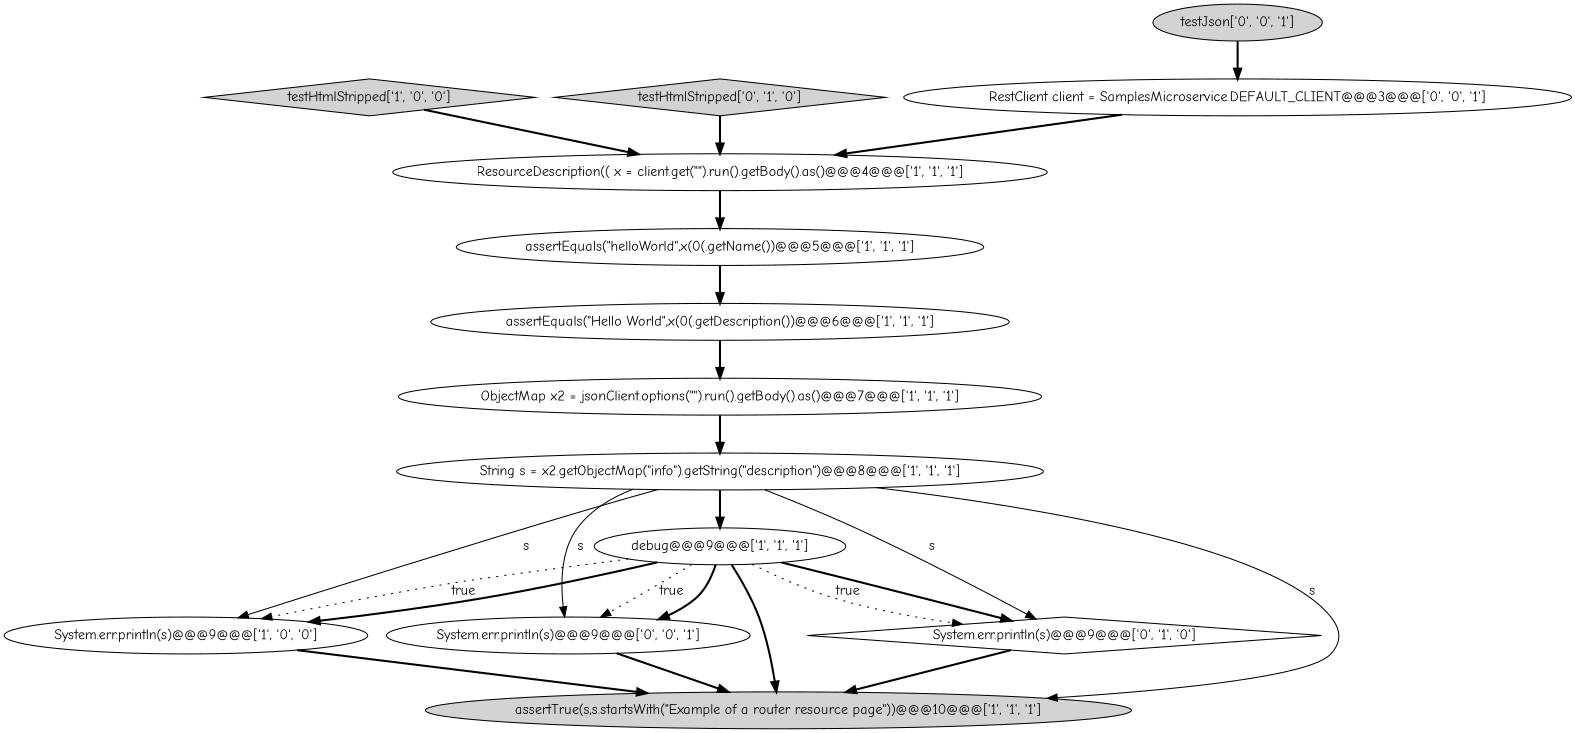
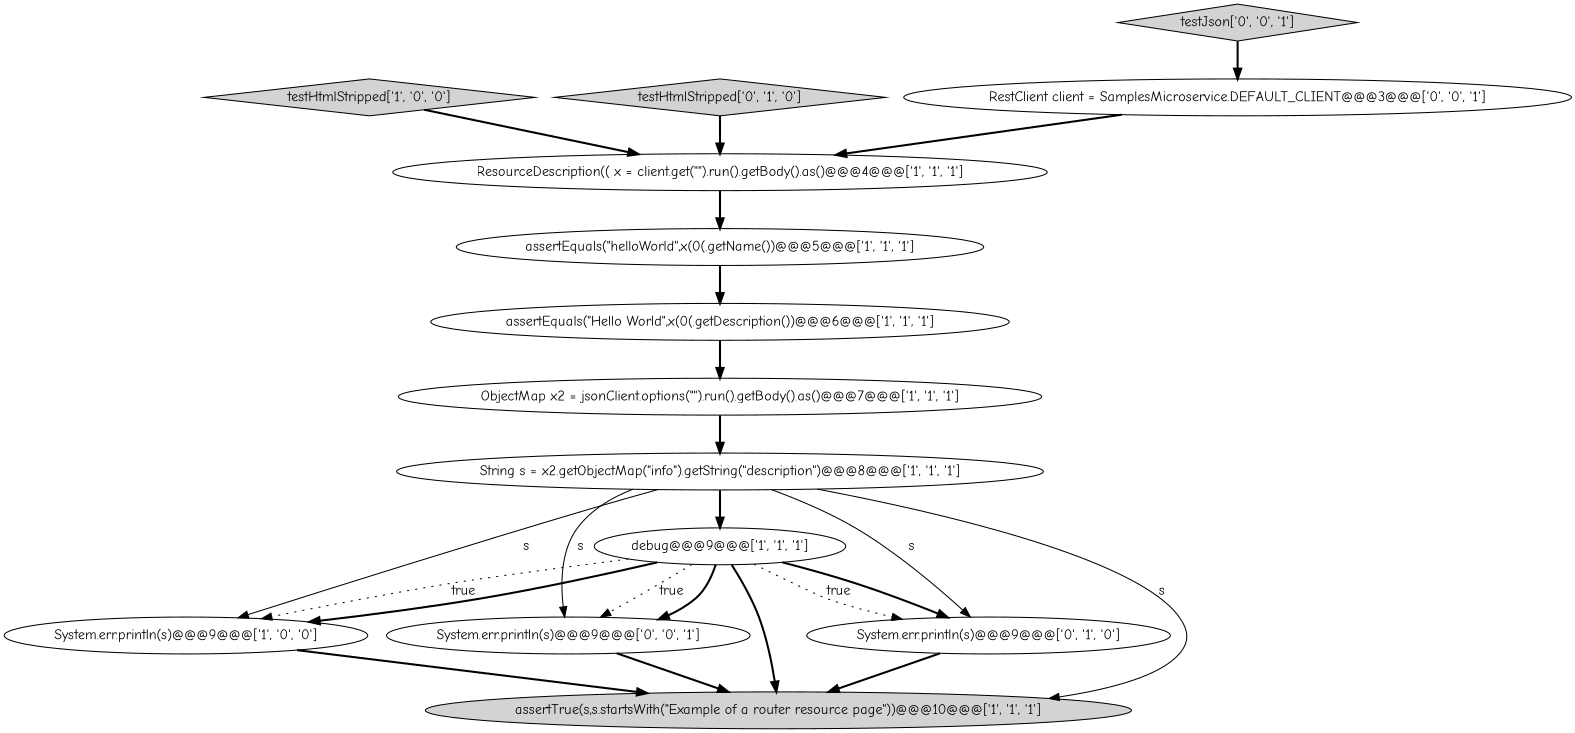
node "testJson['0', '0', '1']": shape ellipse -> diamond
node "System.err.println(s)@@@9@@@['0', '1', '0']": shape diamond -> ellipse
